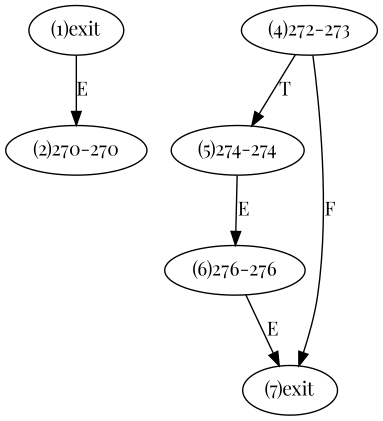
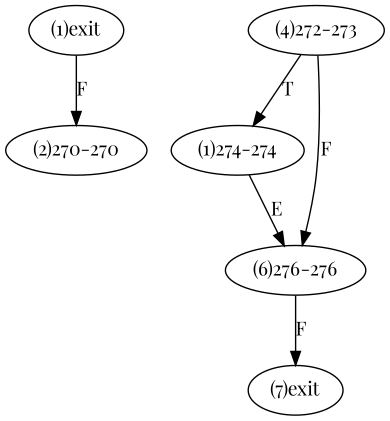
edge "(1)exit" -> "(2)270-270": label "E" -> "F"
node "(5)274-274": label "(5)274-274" -> "(1)274-274"
edge "(4)272-273" -> "(7)exit": now "(4)272-273" -> "(6)276-276"
edge "(6)276-276" -> "(7)exit": label "E" -> "F"
